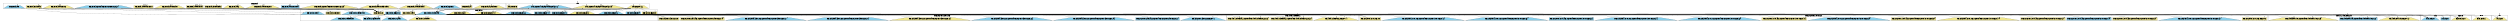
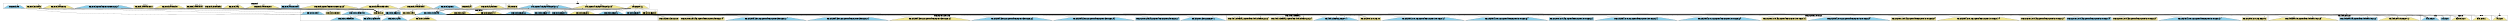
cluster "ENOSYS::Wheel::ReadWrite": label "ENOSYS::Wheel::ReadWrite" -> "POE::Wheel::ReadWrite"
node "POE::Wheel::SocketFactory::BEGIN@1.41": fillcolor khaki -> skyblue
